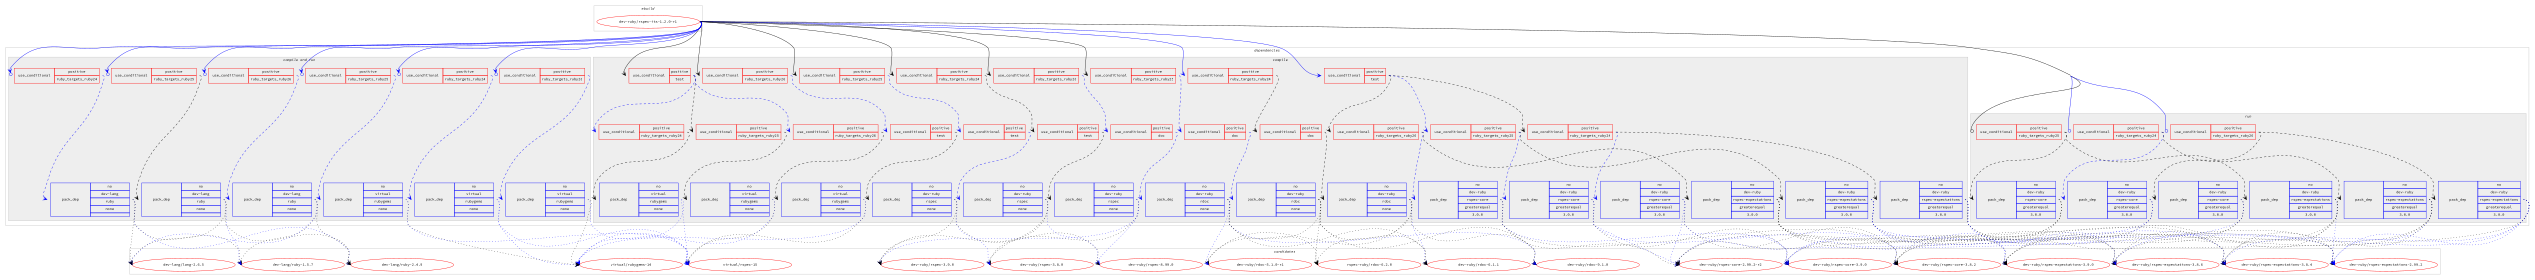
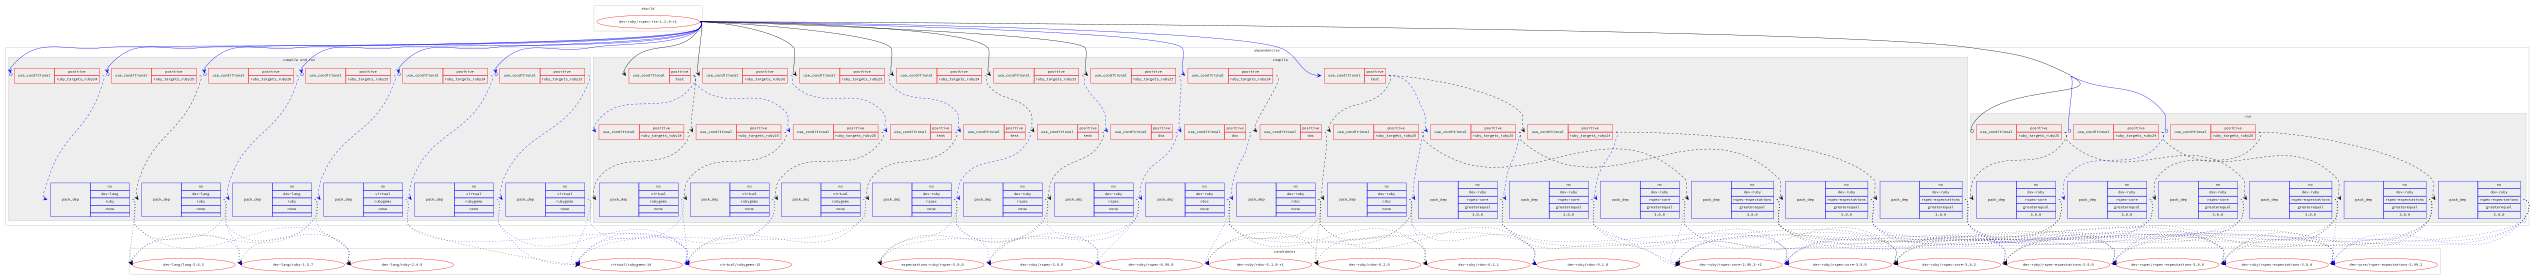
node "virtual/rspec-15": label "virtual/rspec-15" -> "virtual/rubygems-15"
node "dev-ruby/rspec-3.9.0": label "dev-ruby/rspec-3.9.0" -> "expectations-ruby/rspec-3.9.0"
node "rspec-ruby/rdoc-6.2.0": label "rspec-ruby/rdoc-6.2.0" -> "dev-ruby/rdoc-6.2.0"
node "dev-ruby/rspec-expectations-3.8.6": label "dev-ruby/rspec-expectations-3.8.6" -> "dev-rspec/rspec-expectations-3.8.6"
node "dev-ruby/rspec-expectations-2.99.2": label "dev-ruby/rspec-expectations-2.99.2" -> "dev-core/rspec-expectations-2.99.2"
